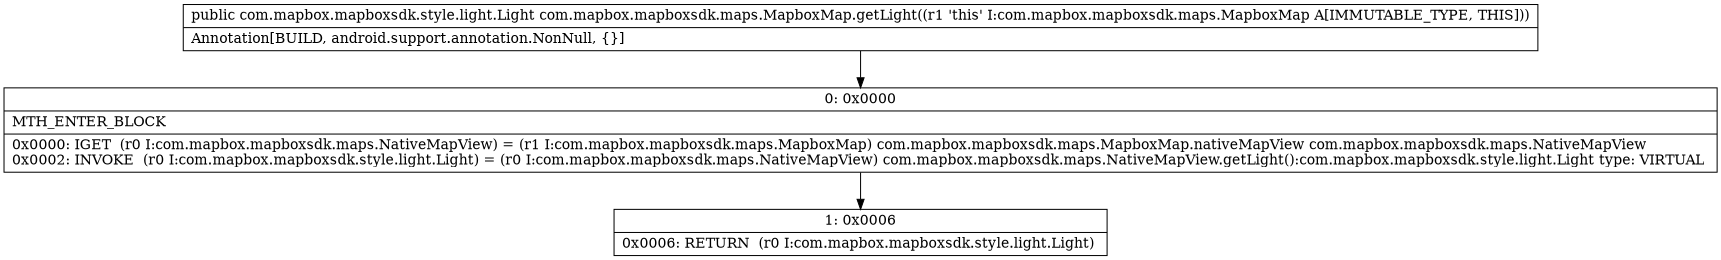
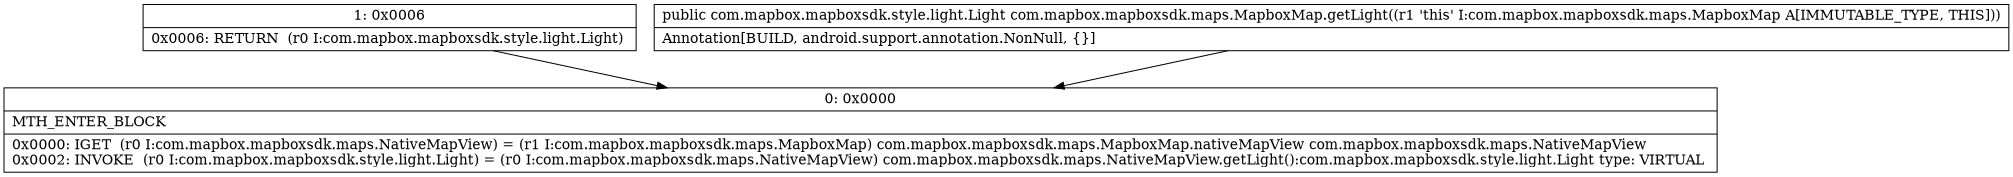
edge "0: 0x0000" -> "1: 0x0006": reversed
